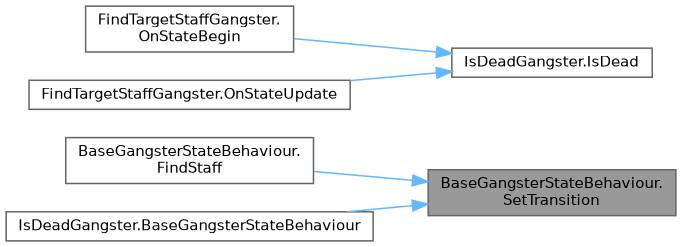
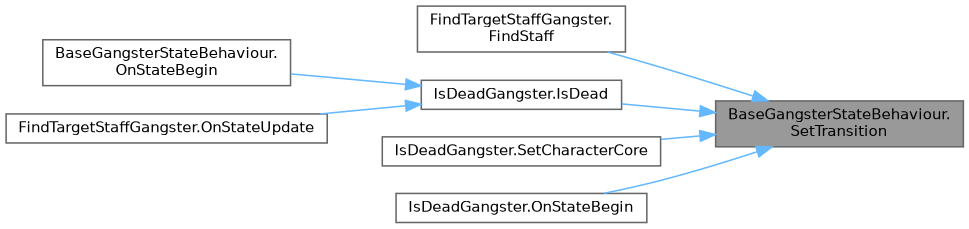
node "FindTargetStaffGangster. OnStateBegin": label "FindTargetStaffGangster. OnStateBegin" -> "BaseGangsterStateBehaviour. OnStateBegin"
edge "IsDeadGangster.IsDead" -> "BaseGangsterStateBehaviour. SetTransition": added
node "IsDeadGangster.SetCharacterCore": added
node "BaseGangsterStateBehaviour. FindStaff": label "BaseGangsterStateBehaviour. FindStaff" -> "FindTargetStaffGangster. FindStaff"
node "IsDeadGangster.BaseGangsterStateBehaviour": label "IsDeadGangster.BaseGangsterStateBehaviour" -> "IsDeadGangster.OnStateBegin"
